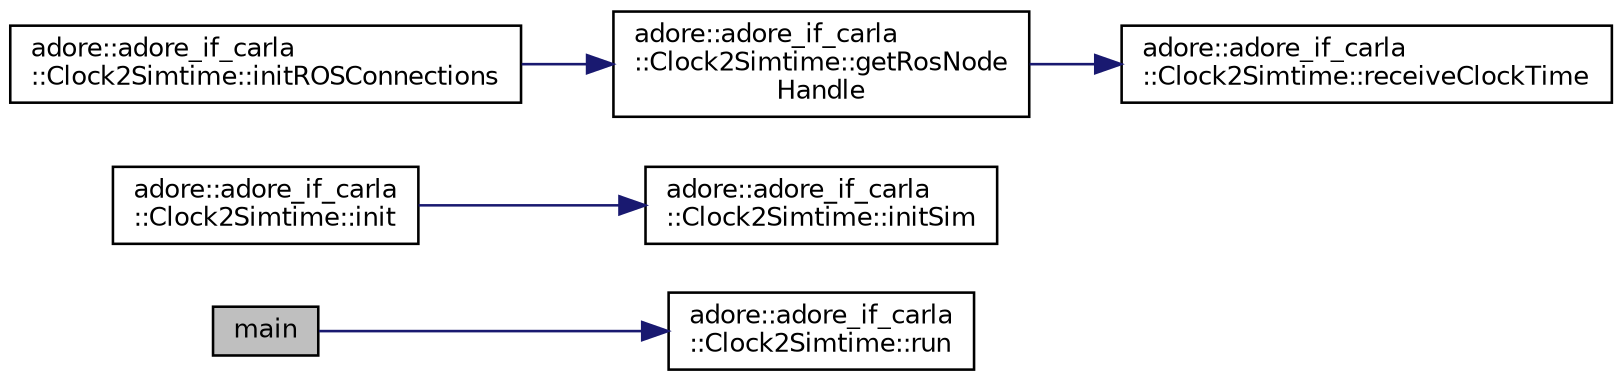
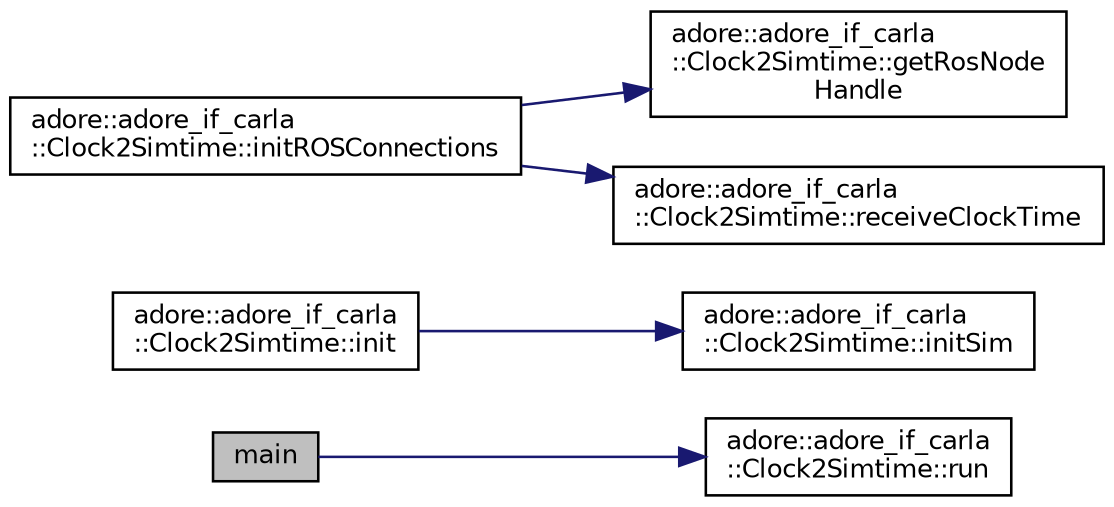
edge "adore::adore_if_carla ::Clock2Simtime::getRosNode Handle" -> "adore::adore_if_carla ::Clock2Simtime::receiveClockTime": now "adore::adore_if_carla ::Clock2Simtime::initROSConnections" -> "adore::adore_if_carla ::Clock2Simtime::receiveClockTime"
